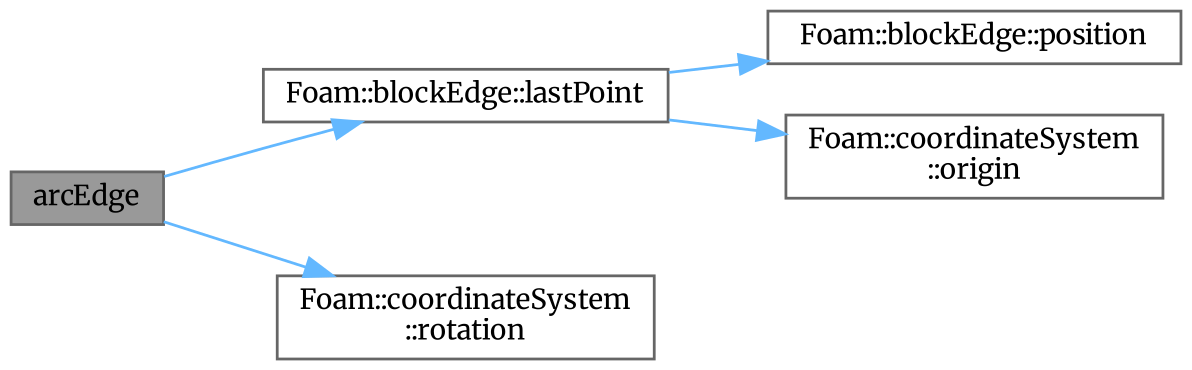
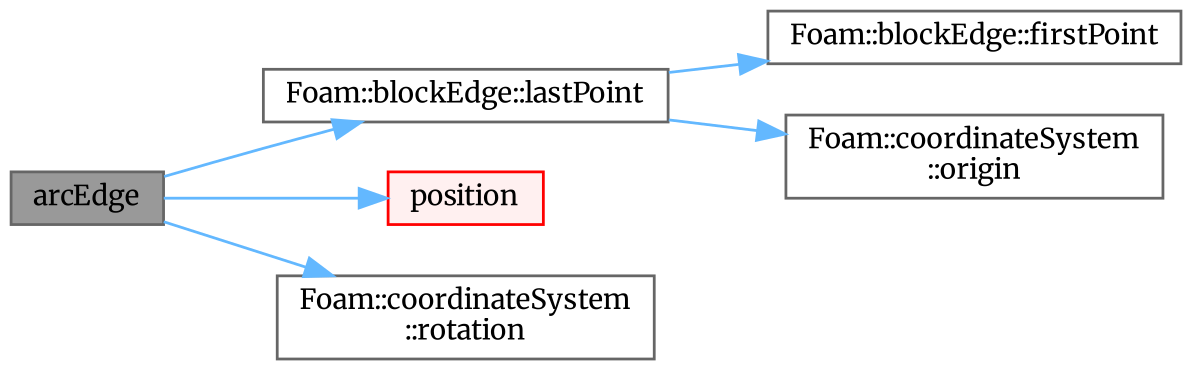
node "Foam::blockEdge::position": label "Foam::blockEdge::position" -> "Foam::blockEdge::firstPoint"
node "position": added
